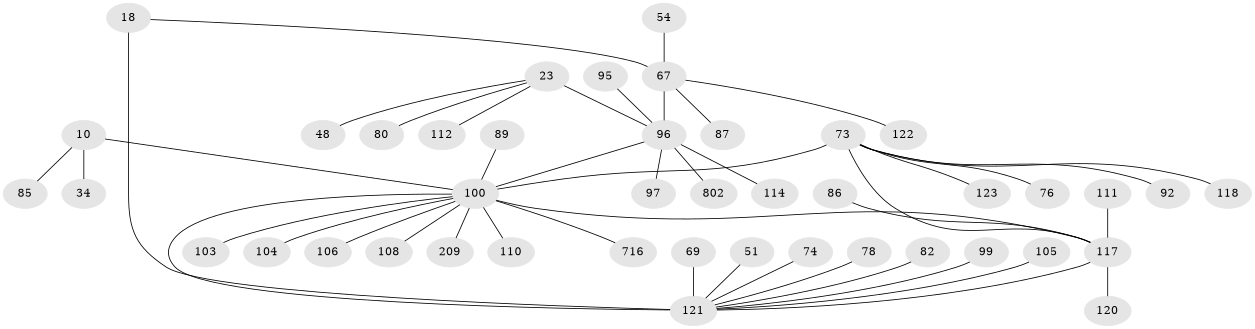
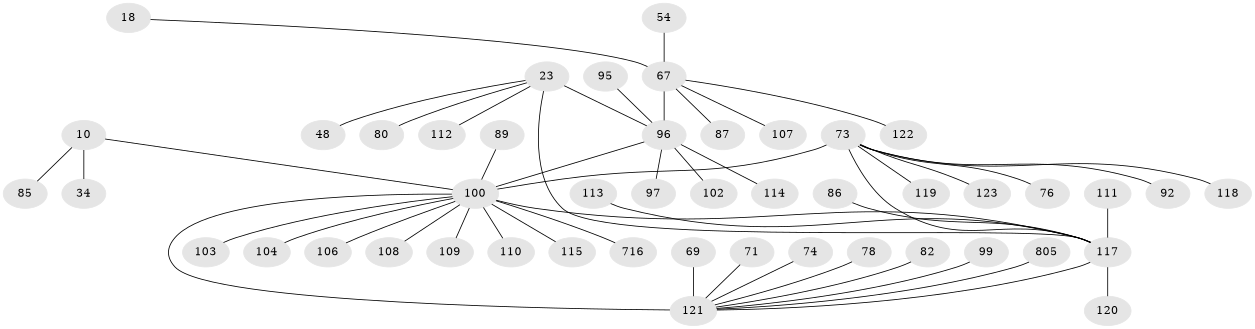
node "107": added
node "113": added
node "802": label "802" -> "102"
node "119": added
edge "23" -- "117": added
node "209": label "209" -> "109"
node "115": added
node "51": label "51" -> "71"
node "105": label "105" -> "805"
edge "18" -- "121": removed
